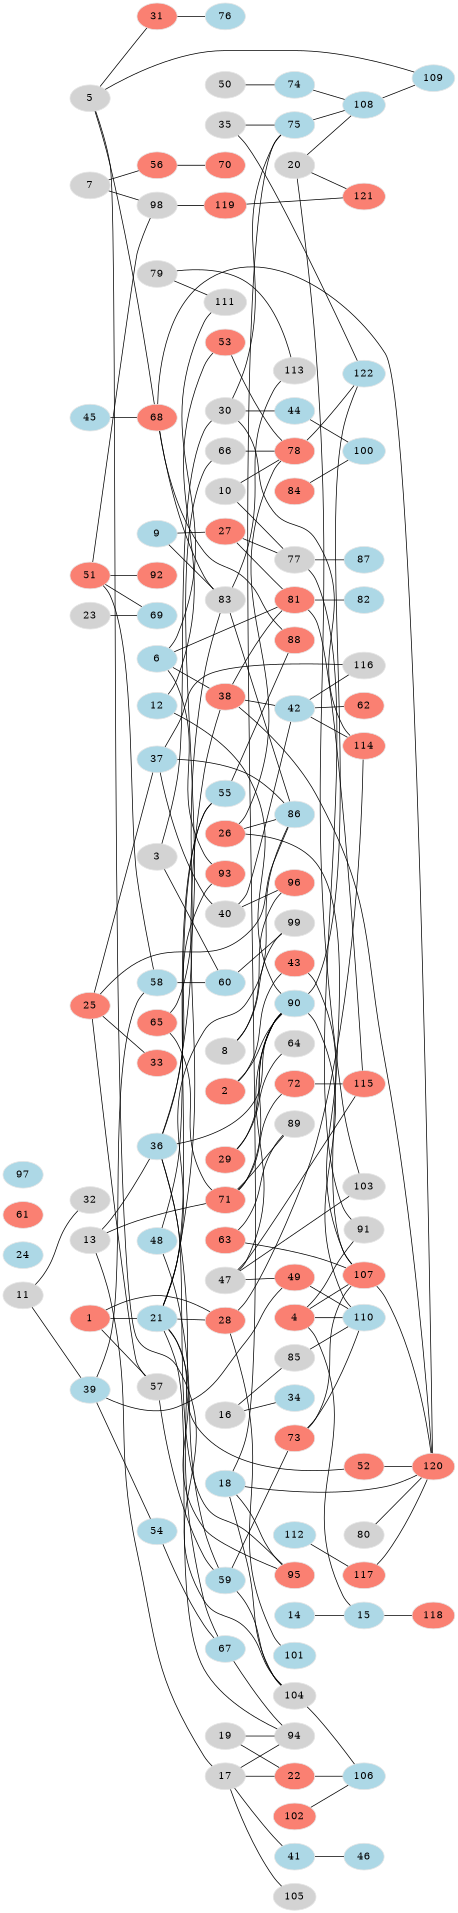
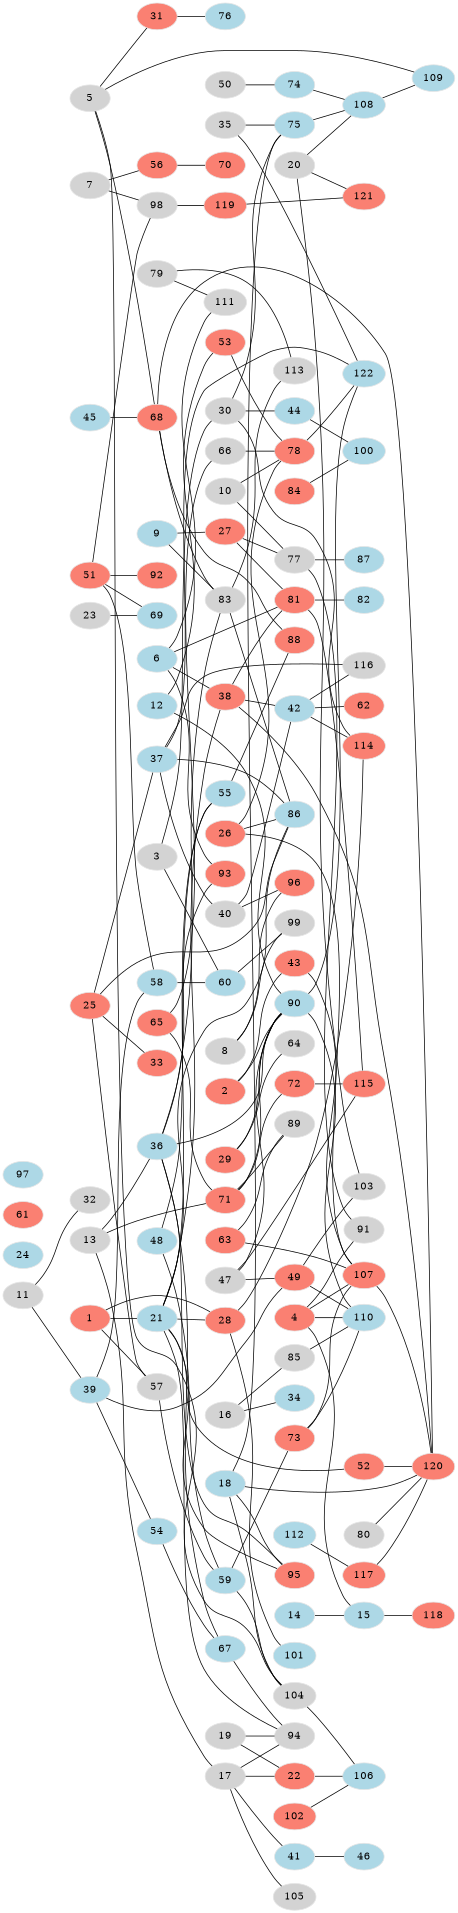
edge "122" -- "37": added
edge "103" -- "47": now "103" -- "49"
